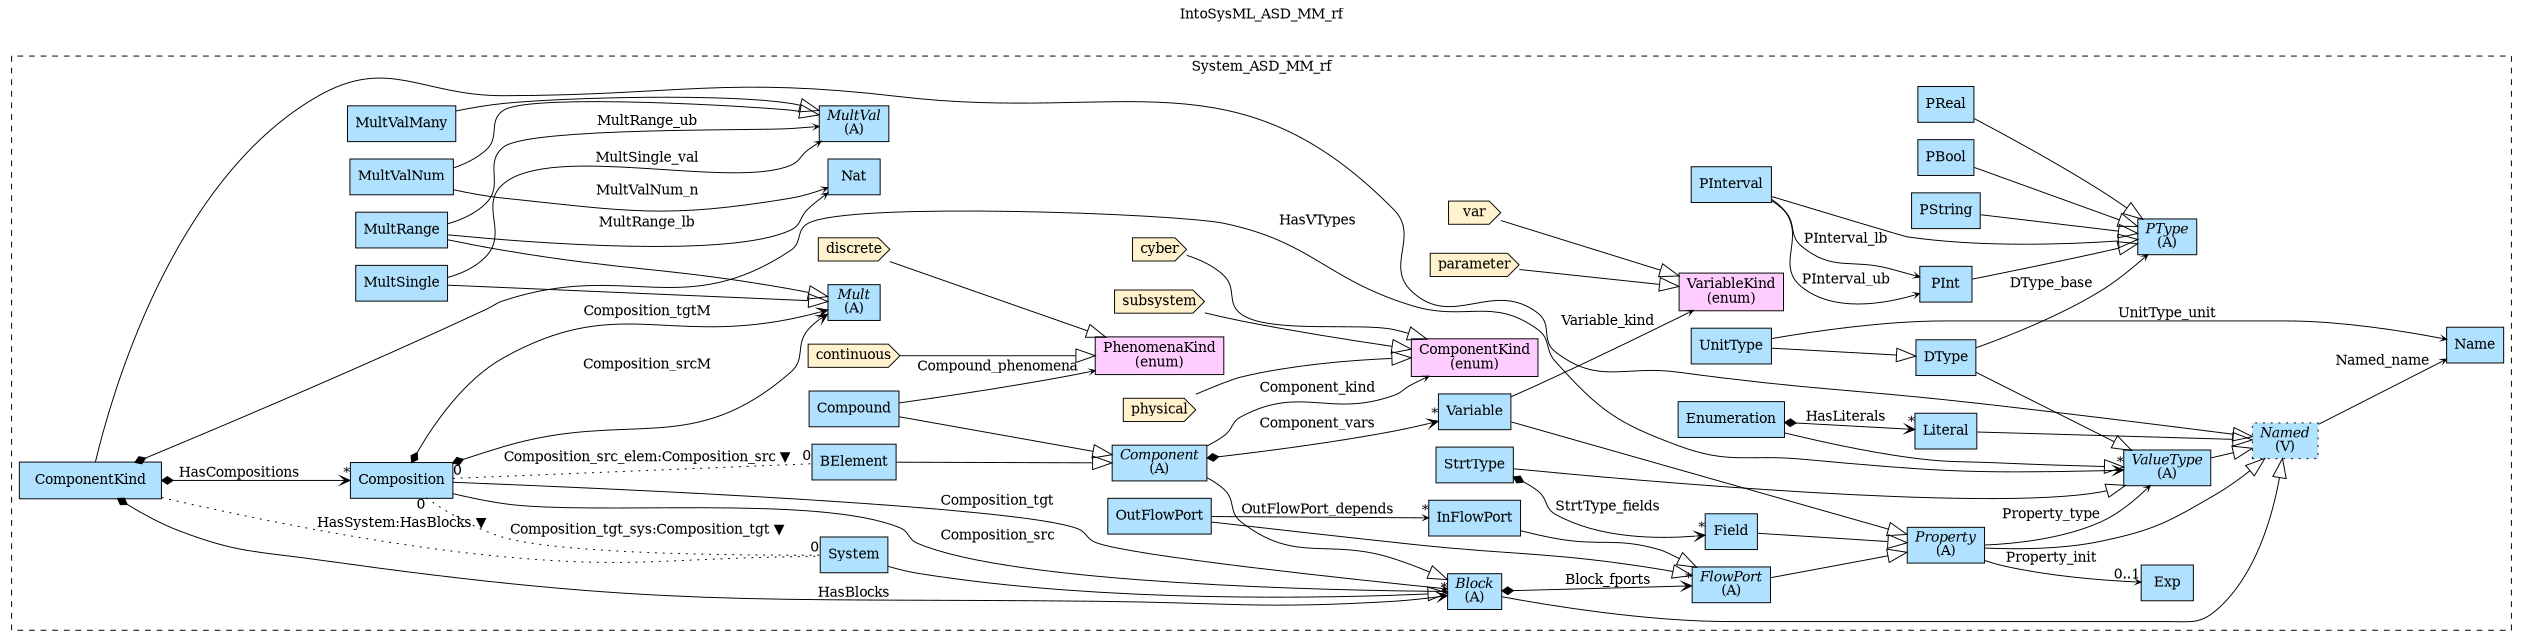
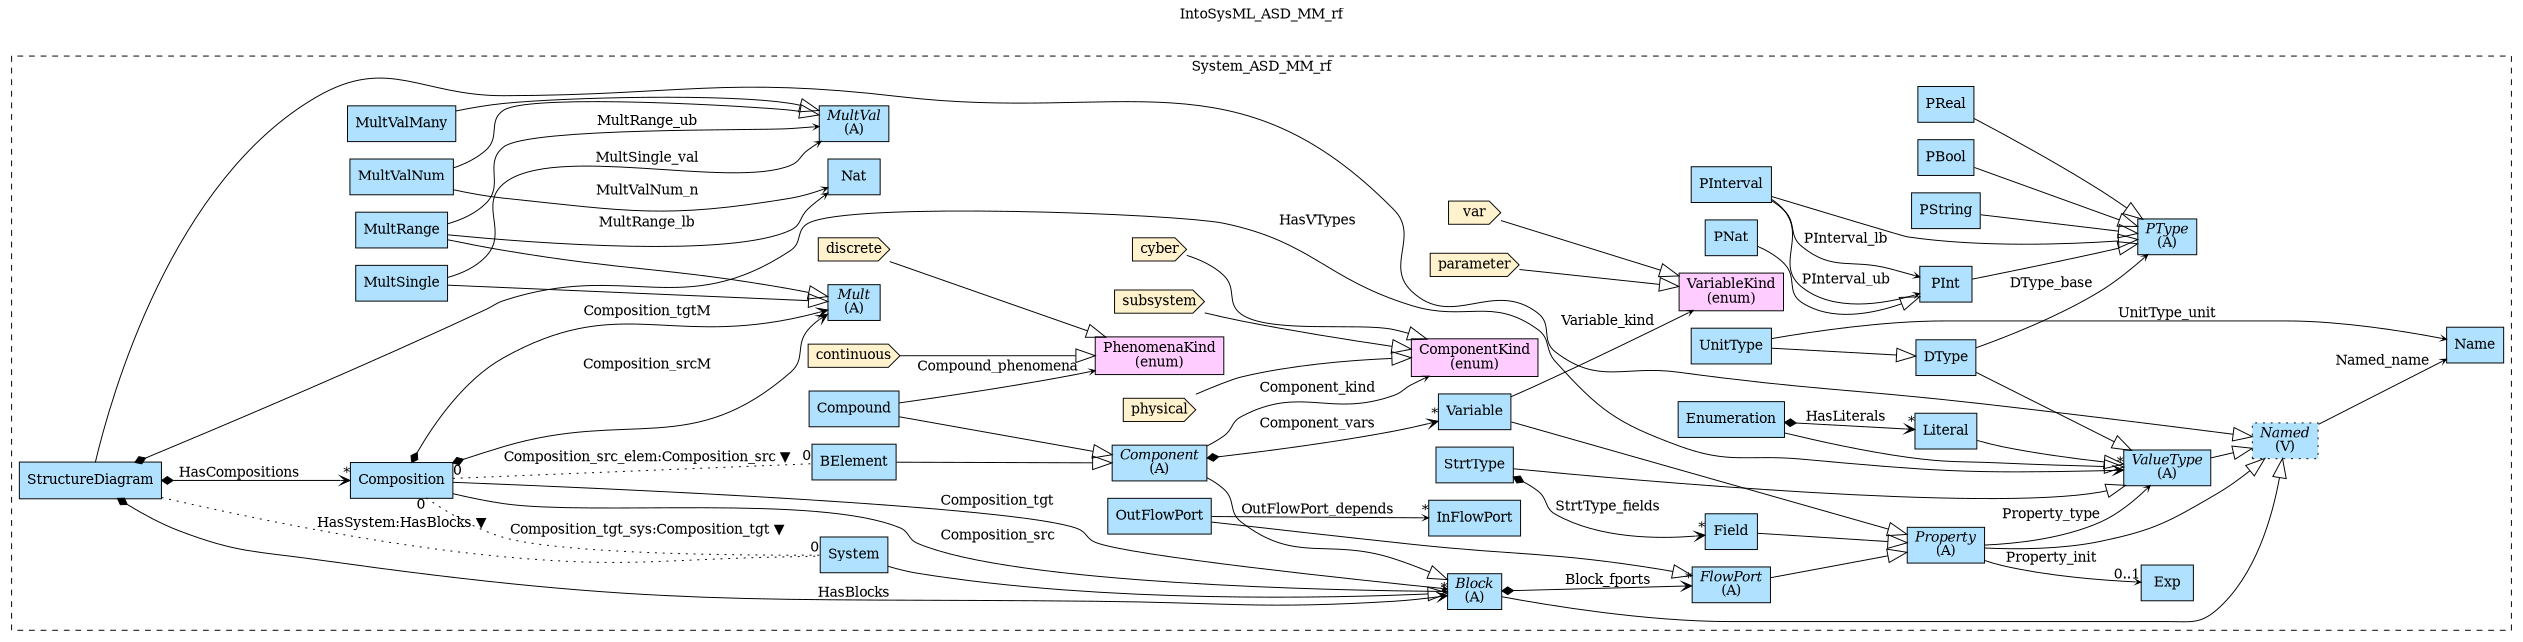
node "PNat": added
edge "Literal" -> "Named": now "Literal" -> "ValueType"
node "ComponentKind": label "ComponentKind" -> "StructureDiagram"
edge "InFlowPort" -> "FlowPort": removed
